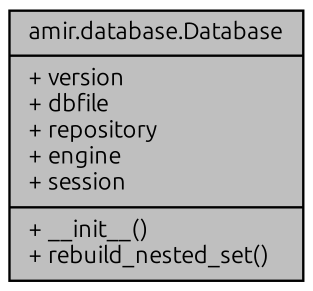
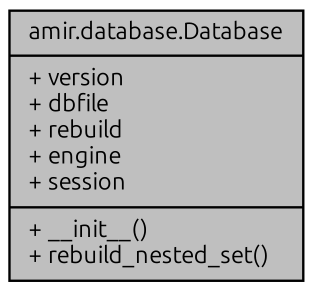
node "amir.database.Database": text "+ repository" -> "+ rebuild"
